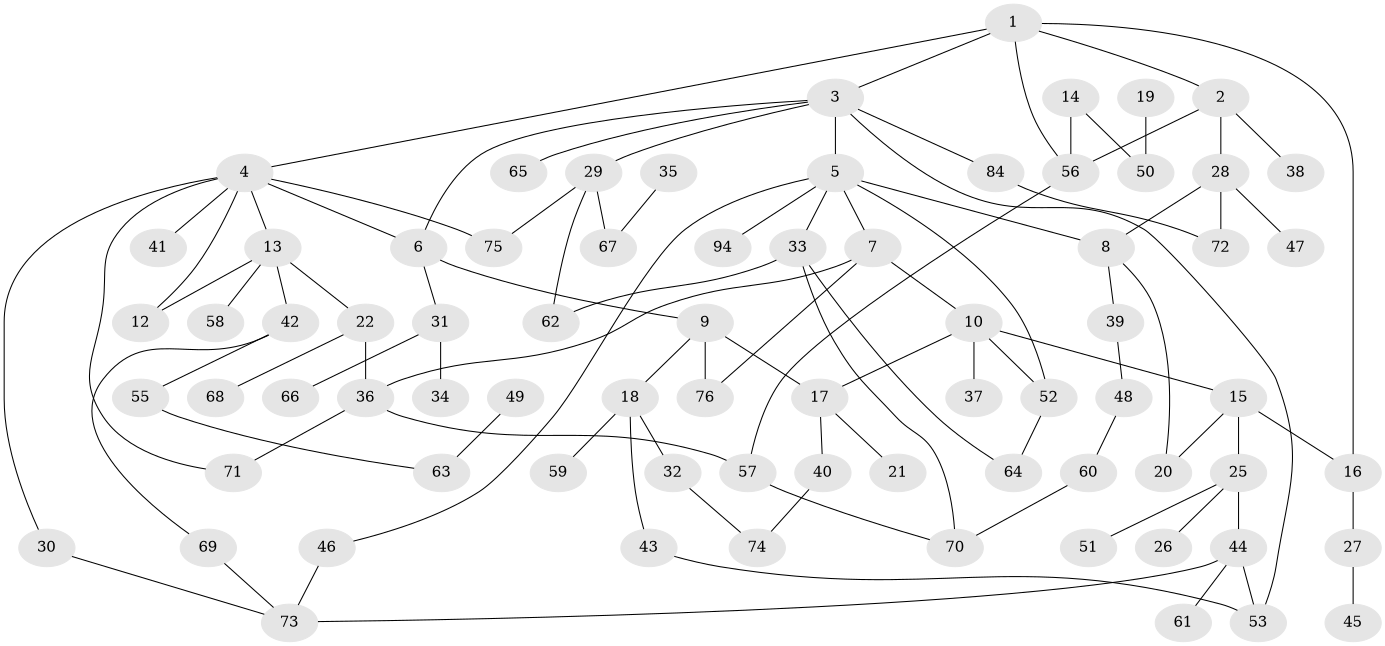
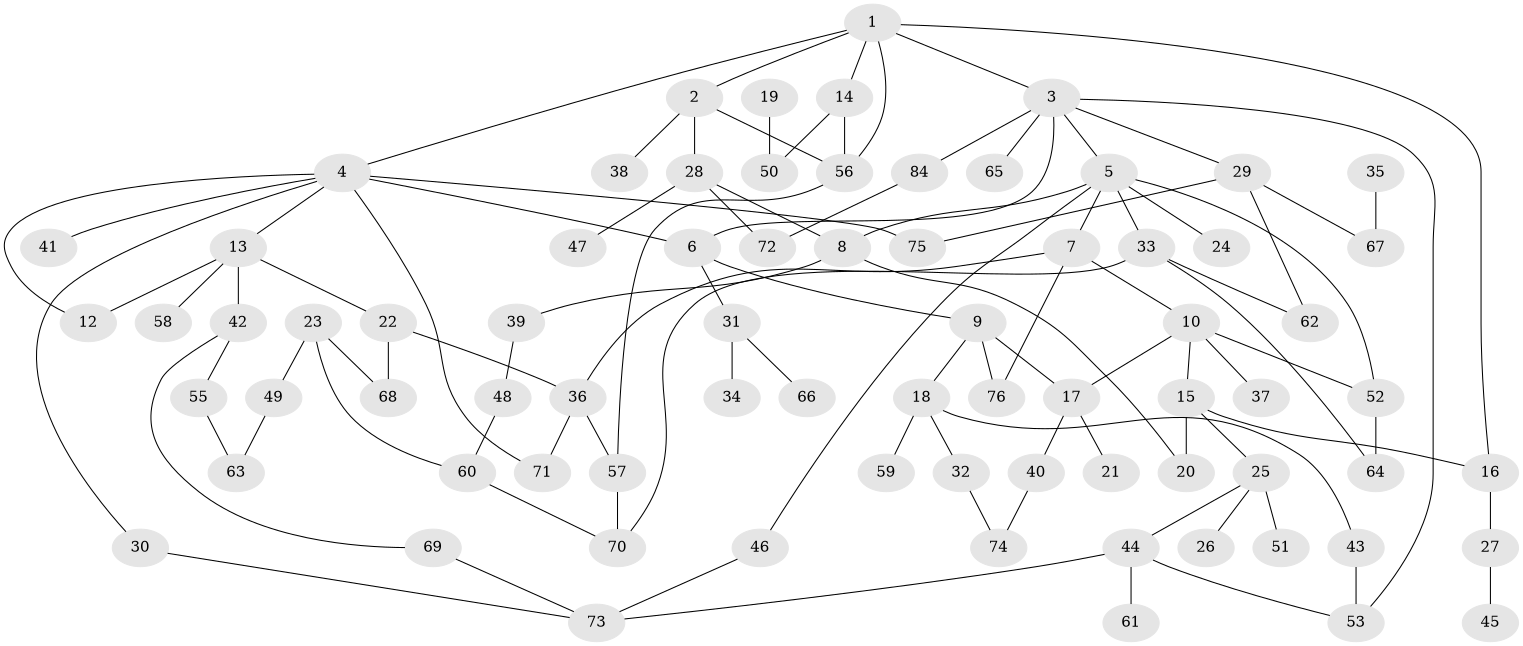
edge "1" -- "14": added
node "94": label "94" -> "24"
node "23": added
